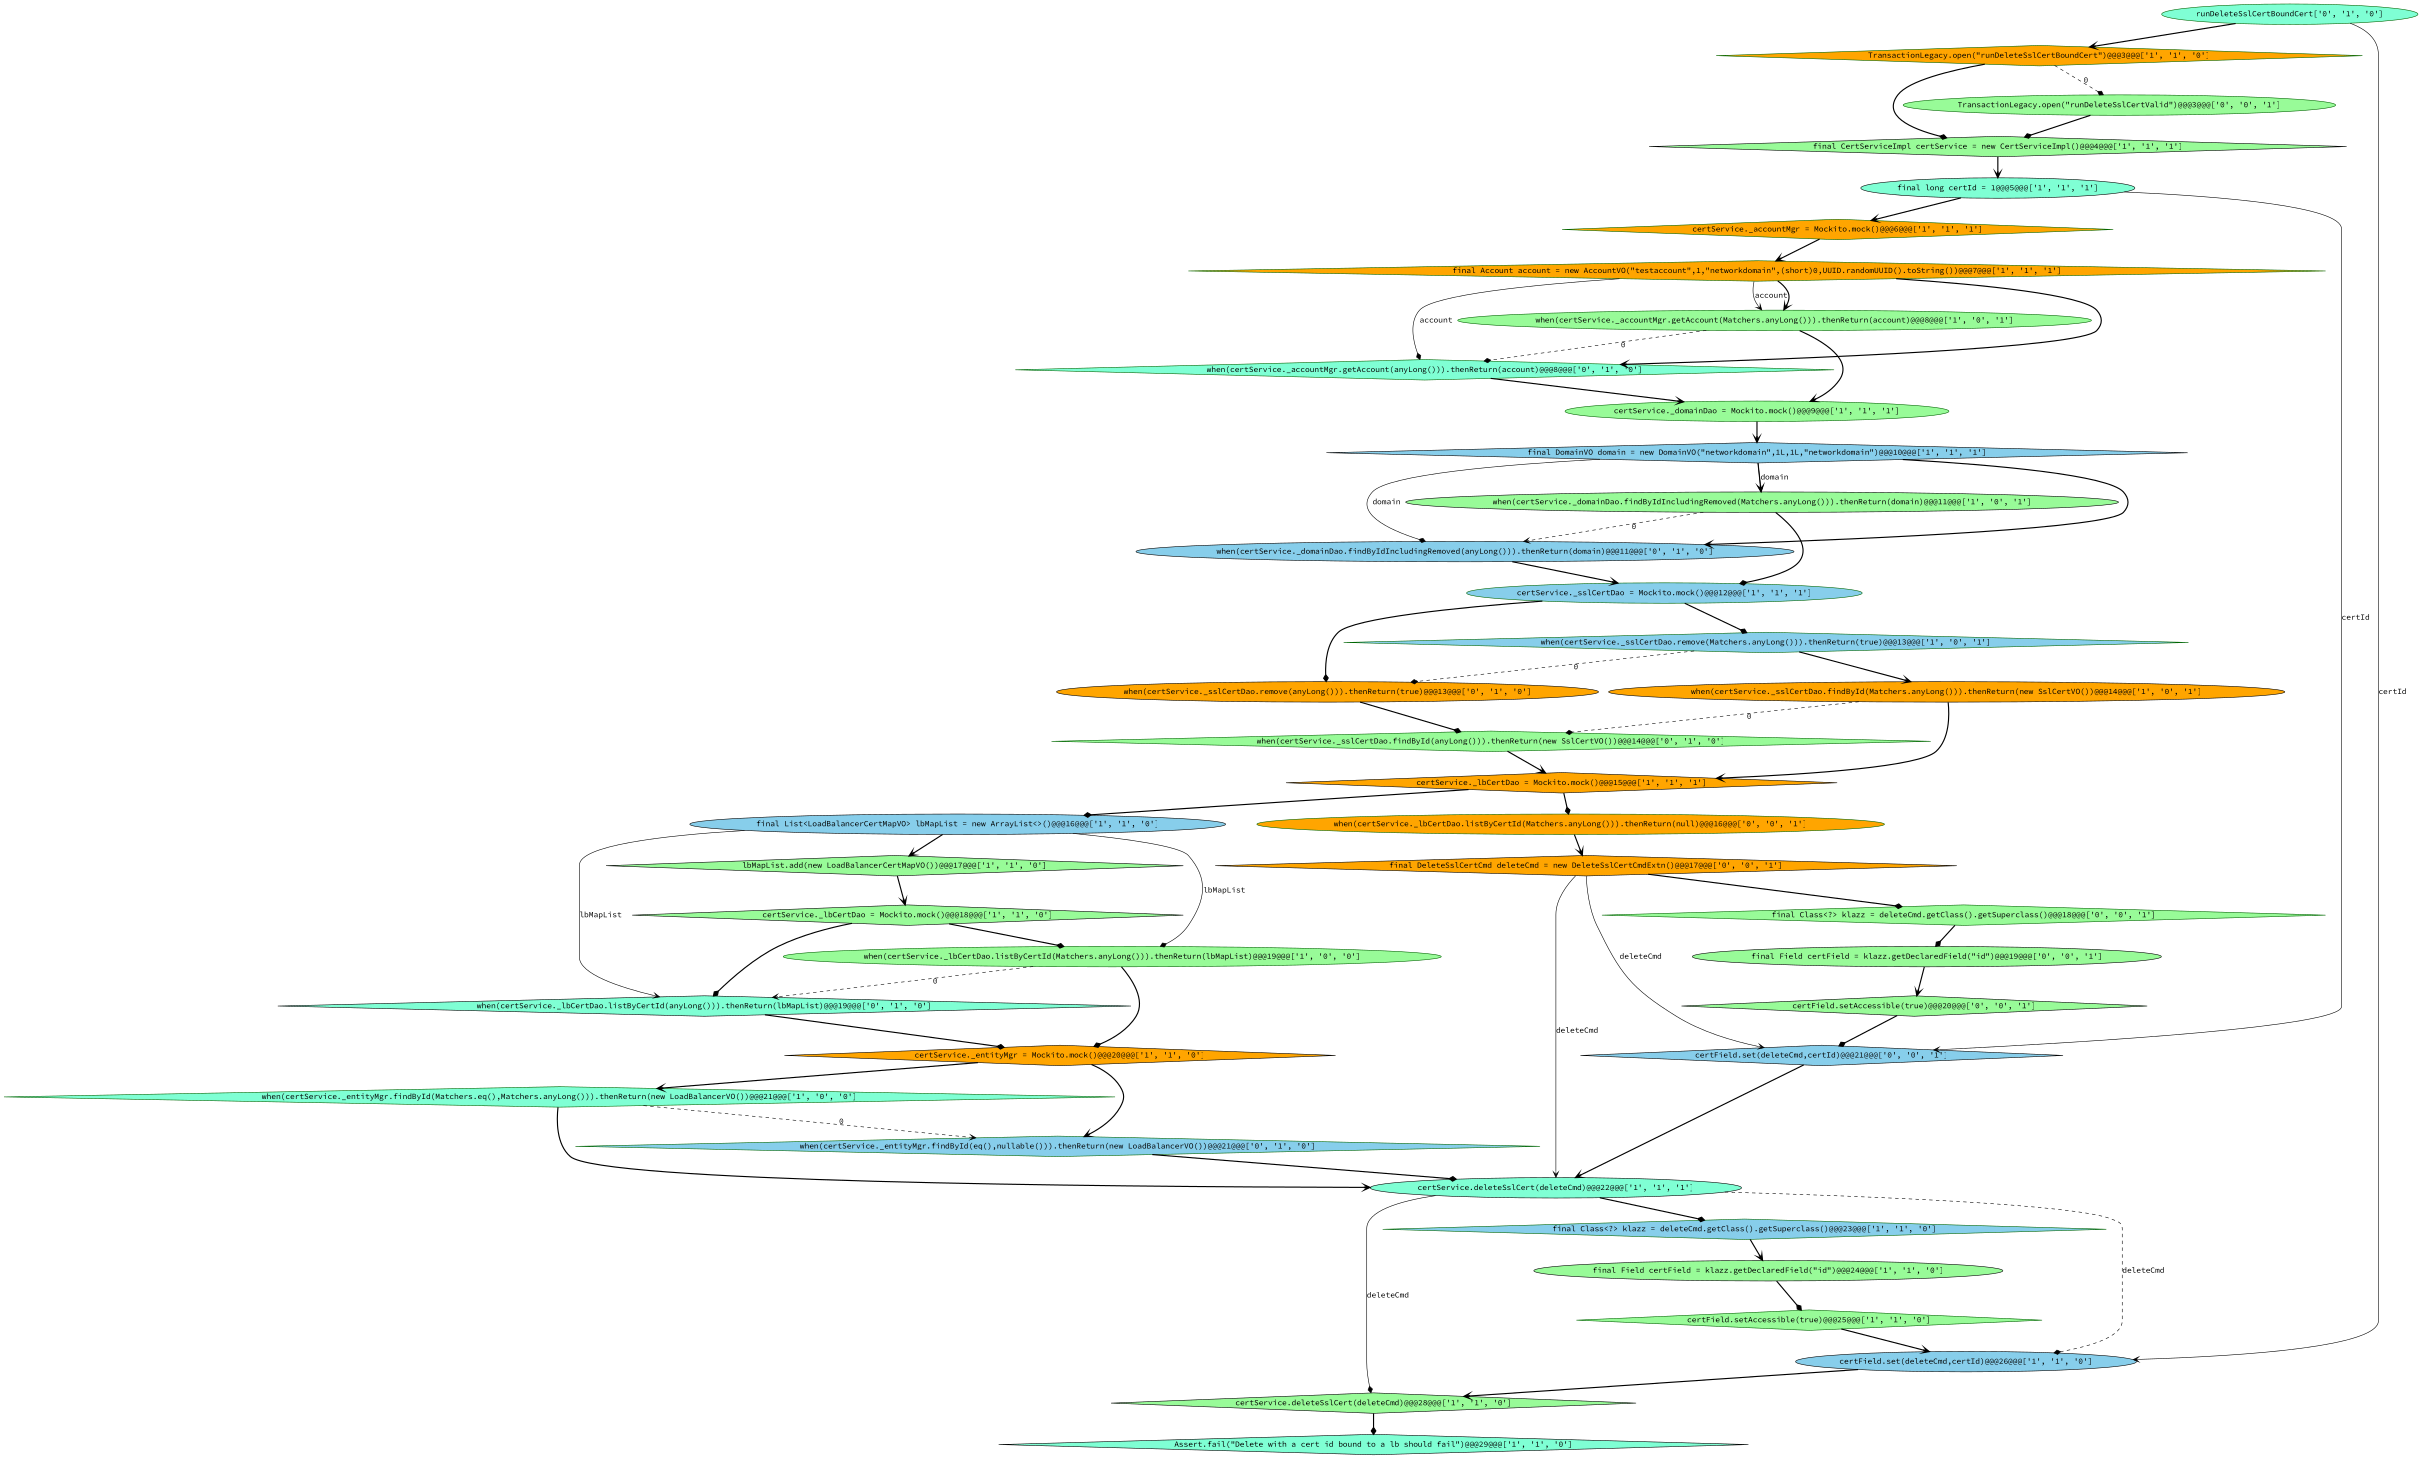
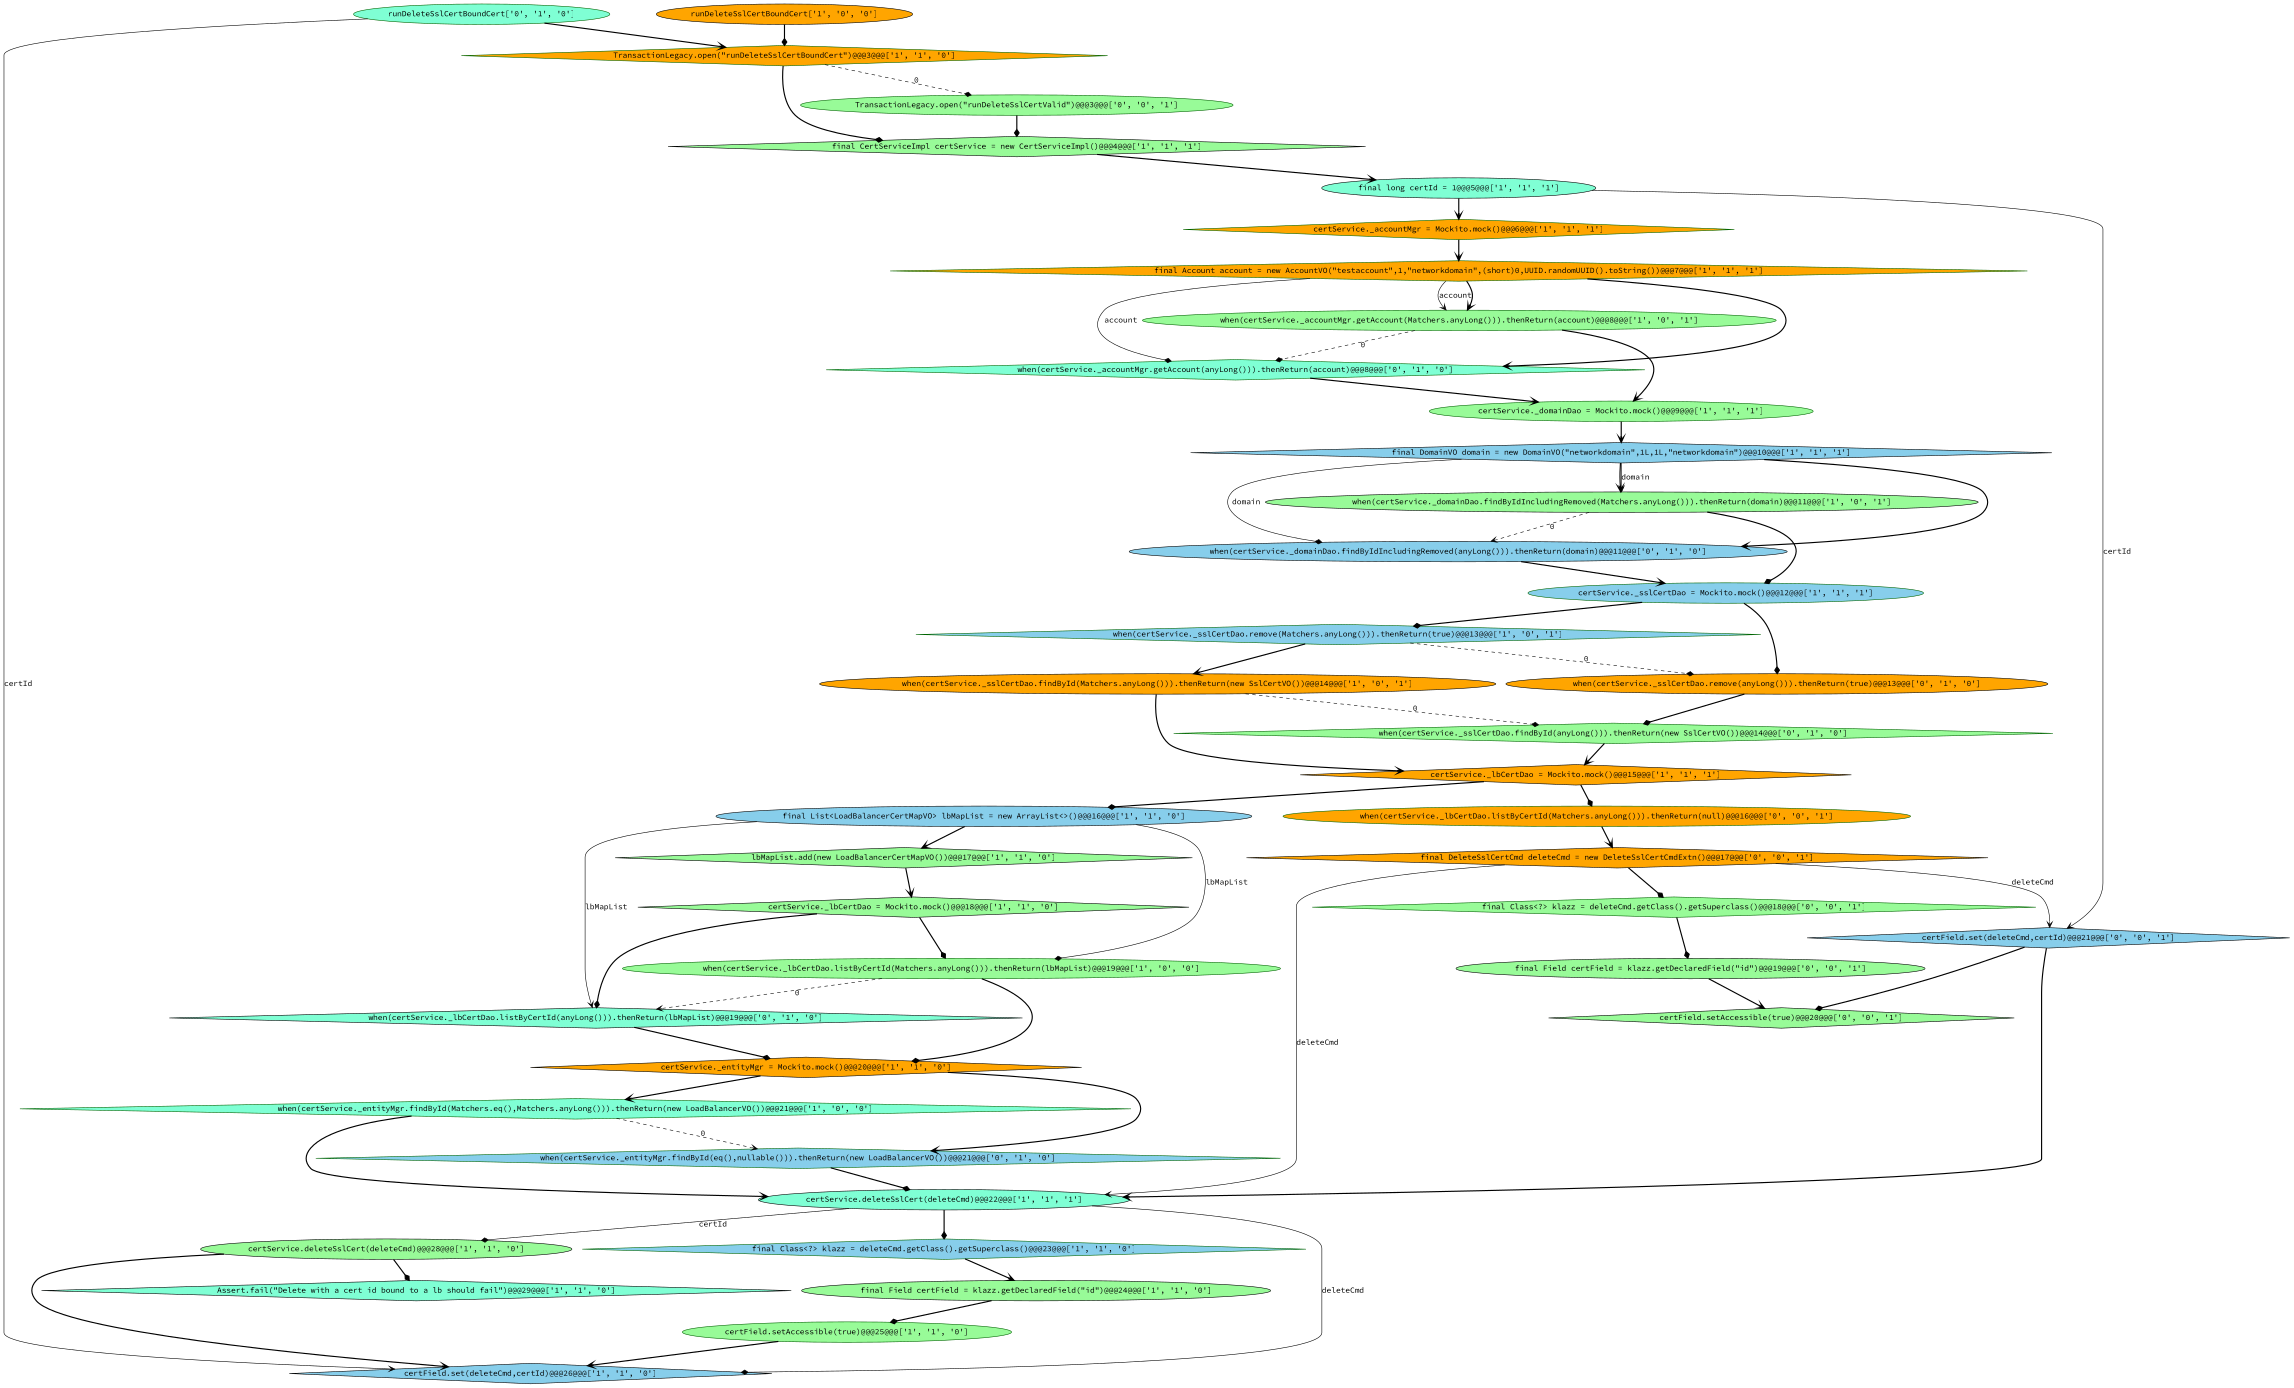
node "runDeleteSslCertBoundCert['1', '0', '0']": added
edge "certField.setAccessible(true)@@@20@@@['0', '0', '1']" -> "certField.set(deleteCmd,certId)@@@21@@@['0', '0', '1']": reversed
edge "certService.deleteSslCert(deleteCmd)@@@22@@@['1', '1', '1']" -> "certField.set(deleteCmd,certId)@@@26@@@['1', '1', '0']": style dashed -> solid
edge "certService.deleteSslCert(deleteCmd)@@@22@@@['1', '1', '1']" -> "certService.deleteSslCert(deleteCmd)@@@28@@@['1', '1', '0']": label "deleteCmd" -> "certId"
node "certField.setAccessible(true)@@@25@@@['1', '1', '0']": shape diamond -> ellipse
node "certField.set(deleteCmd,certId)@@@26@@@['1', '1', '0']": shape ellipse -> diamond
edge "certField.set(deleteCmd,certId)@@@26@@@['1', '1', '0']" -> "certService.deleteSslCert(deleteCmd)@@@28@@@['1', '1', '0']": reversed
node "certService.deleteSslCert(deleteCmd)@@@28@@@['1', '1', '0']": shape diamond -> ellipse
